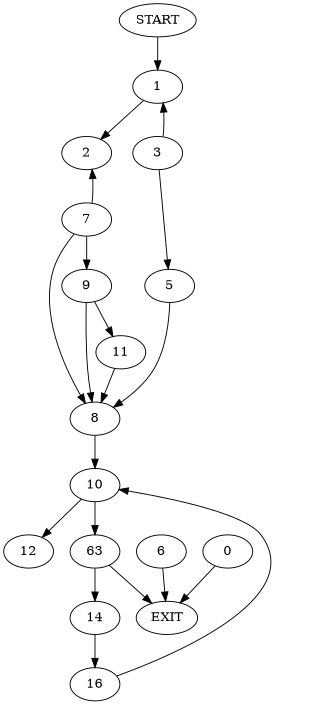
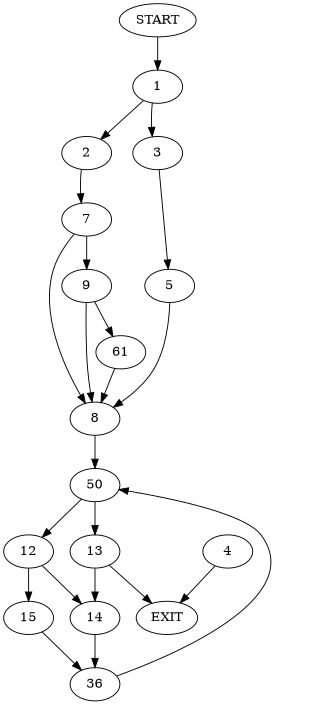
edge "3" -> "1": reversed
edge "7" -> "2": reversed
node "11": label "11" -> "61"
node "10": label "10" -> "50"
node "63": label "63" -> "13"
node "6": removed
node "0": label "0" -> "4"
edge "12" -> "14": added
node "15": added
node "16": label "16" -> "36"
